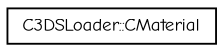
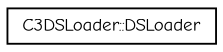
node "C3DSLoader::CMaterial": label "C3DSLoader::CMaterial" -> "C3DSLoader::DSLoader"
